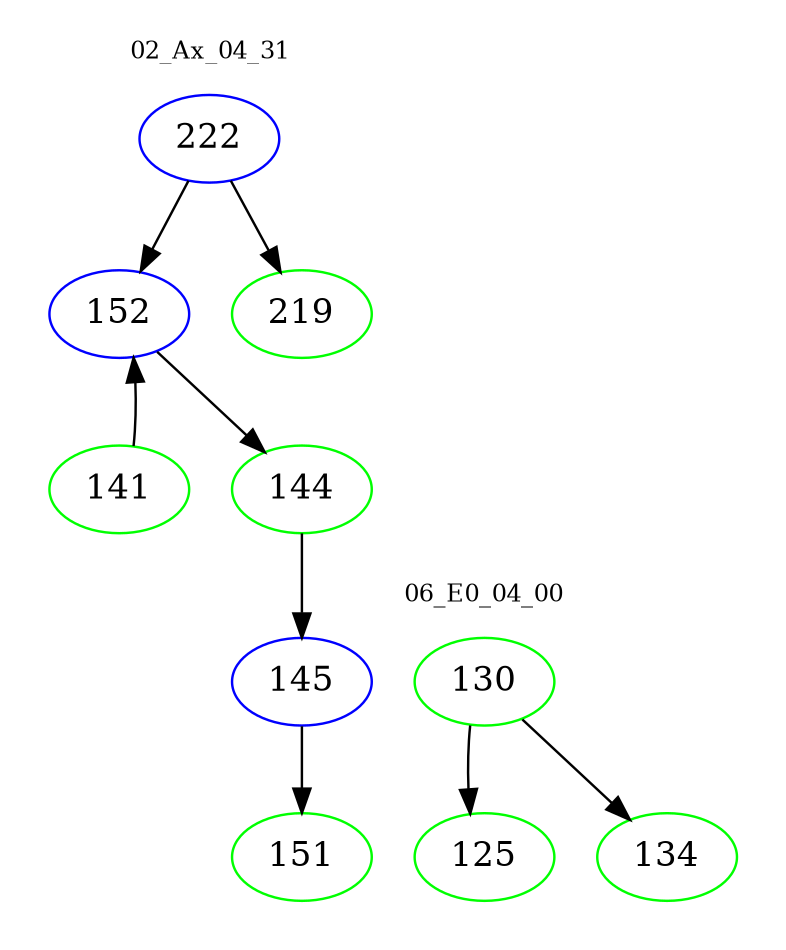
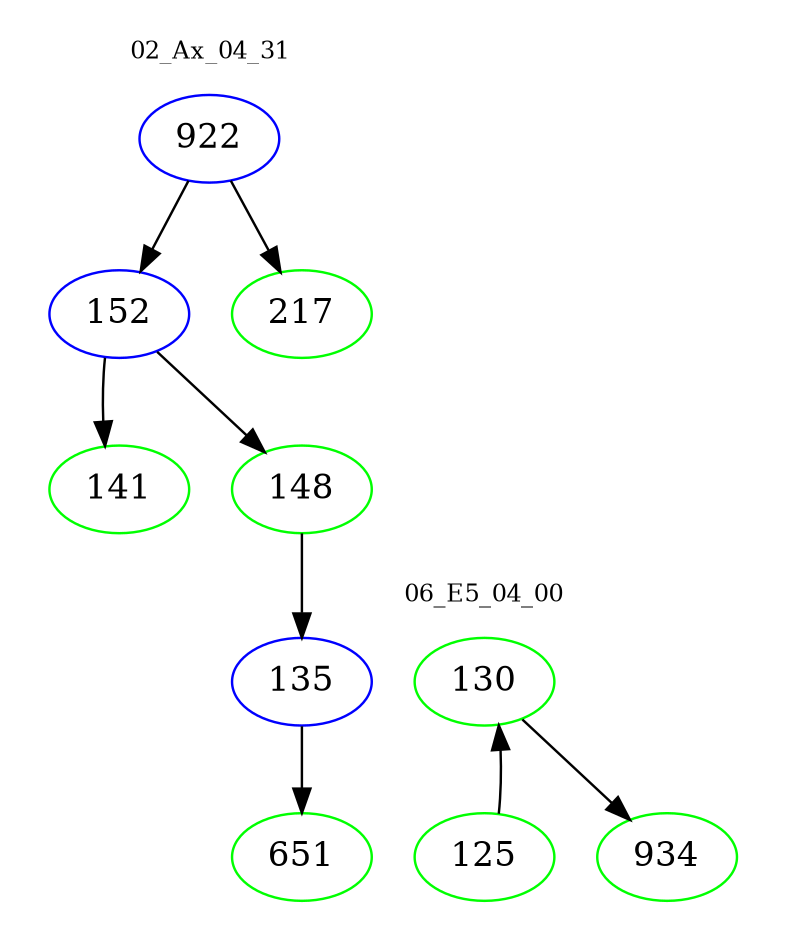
node "222": label "222" -> "922"
node "219": label "219" -> "217"
edge "141" -> "152": reversed
node "144": label "144" -> "148"
cluster "06_E0_04_00": label "06_E0_04_00" -> "06_E5_04_00"
node "145": label "145" -> "135"
edge "130" -> "125": reversed
node "151": label "151" -> "651"
node "134": label "134" -> "934"
